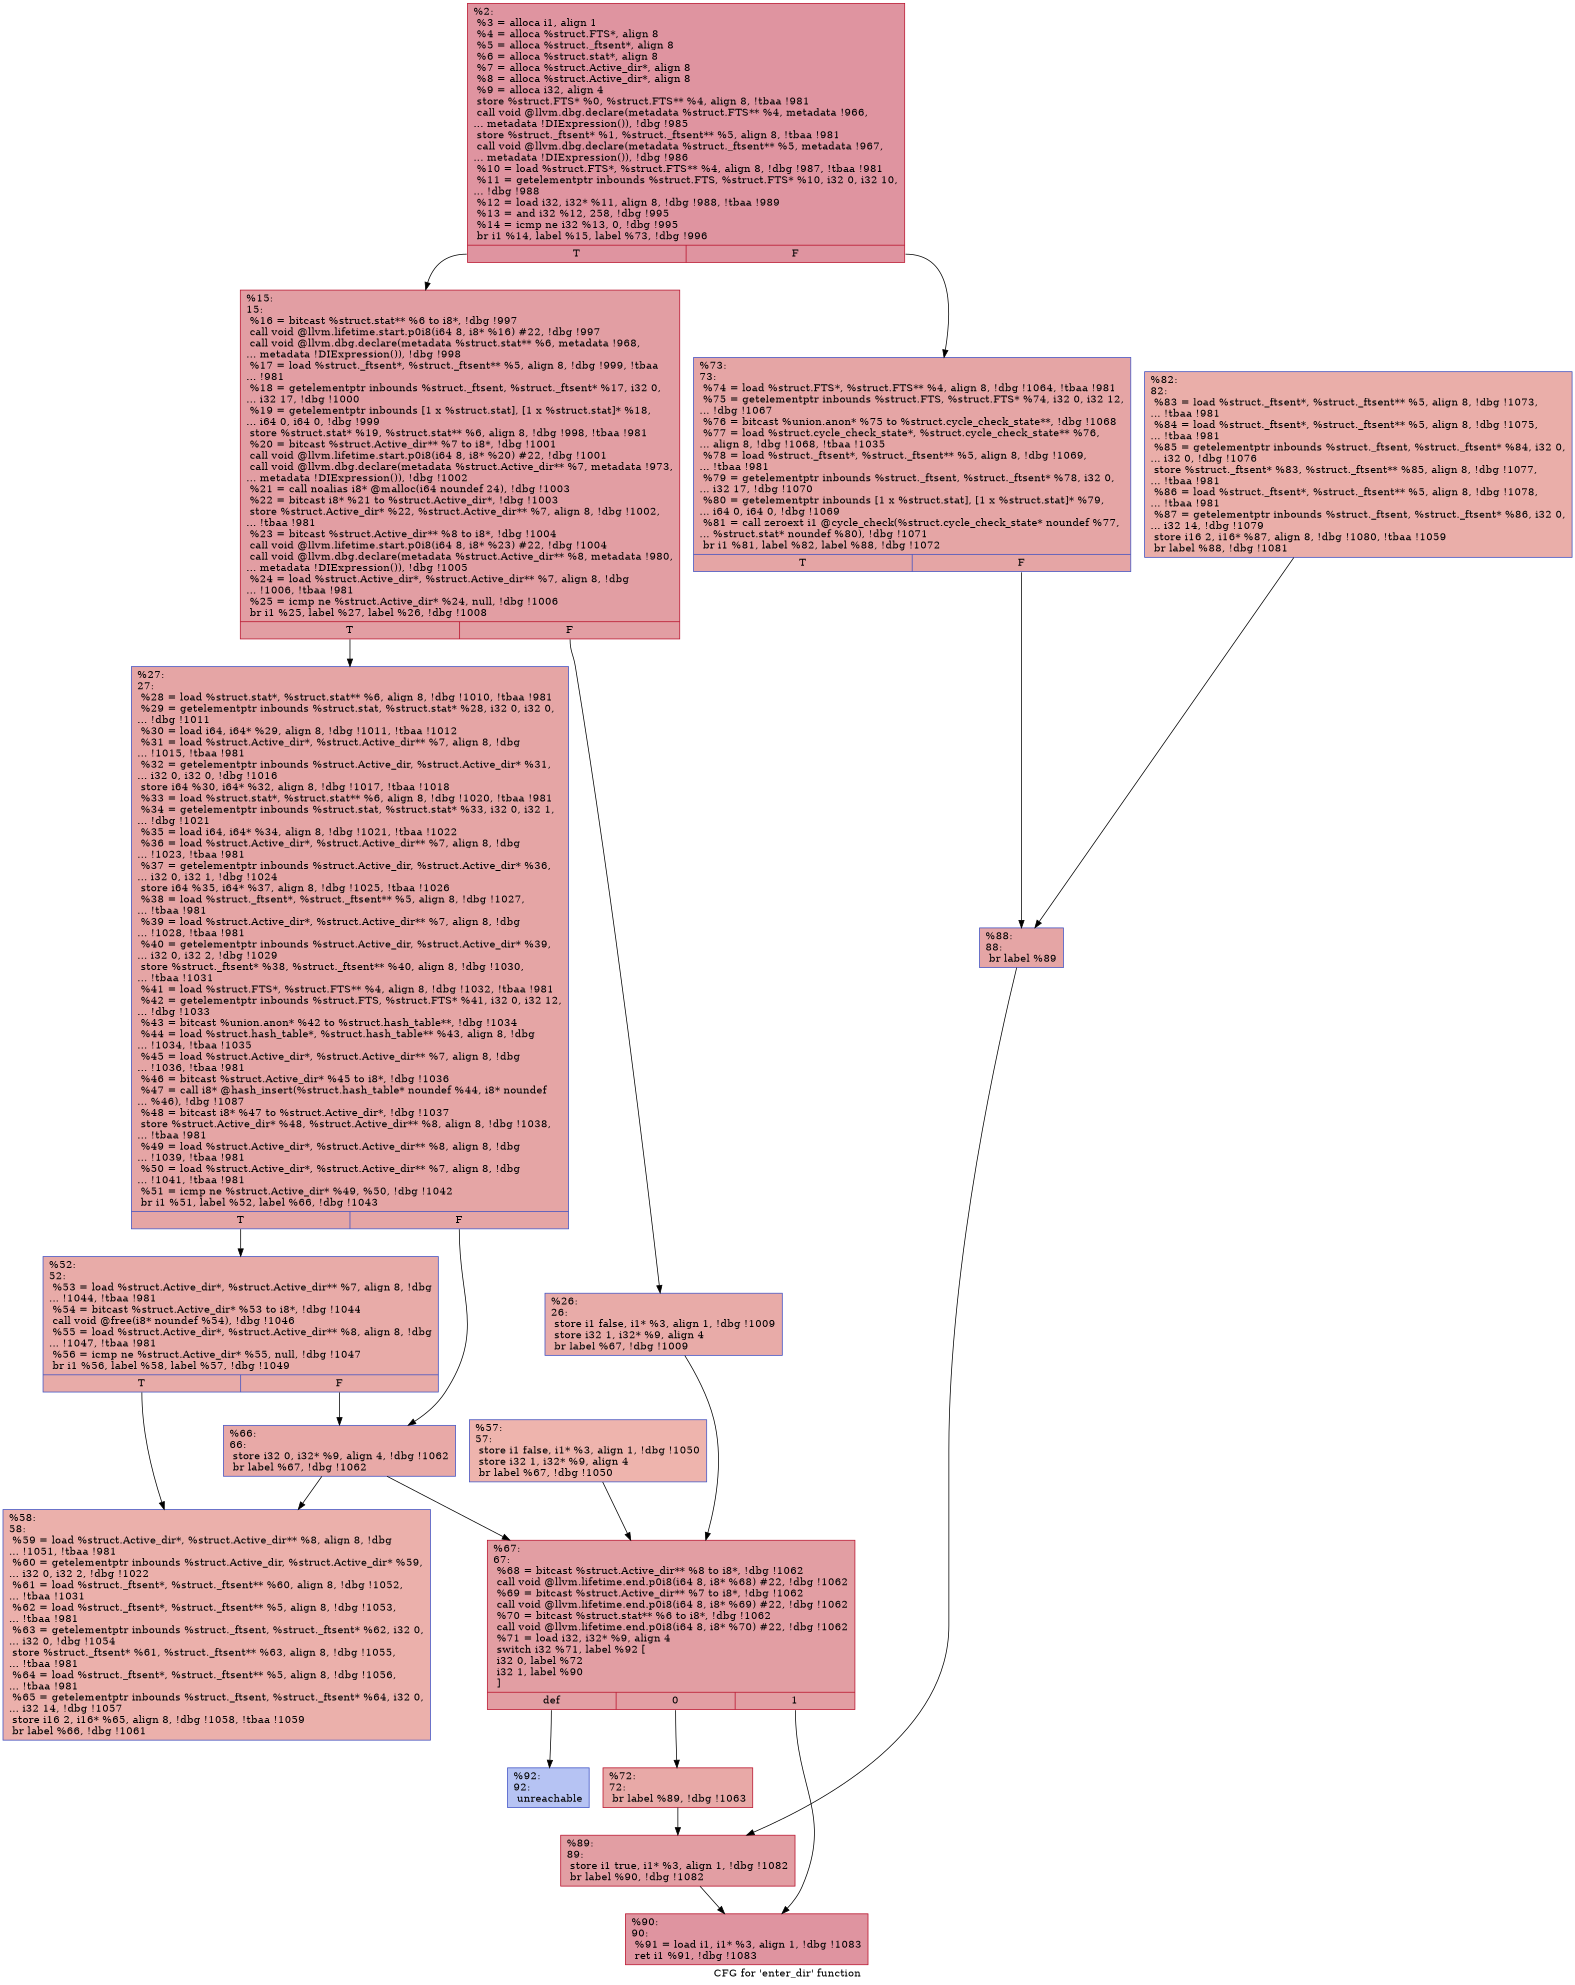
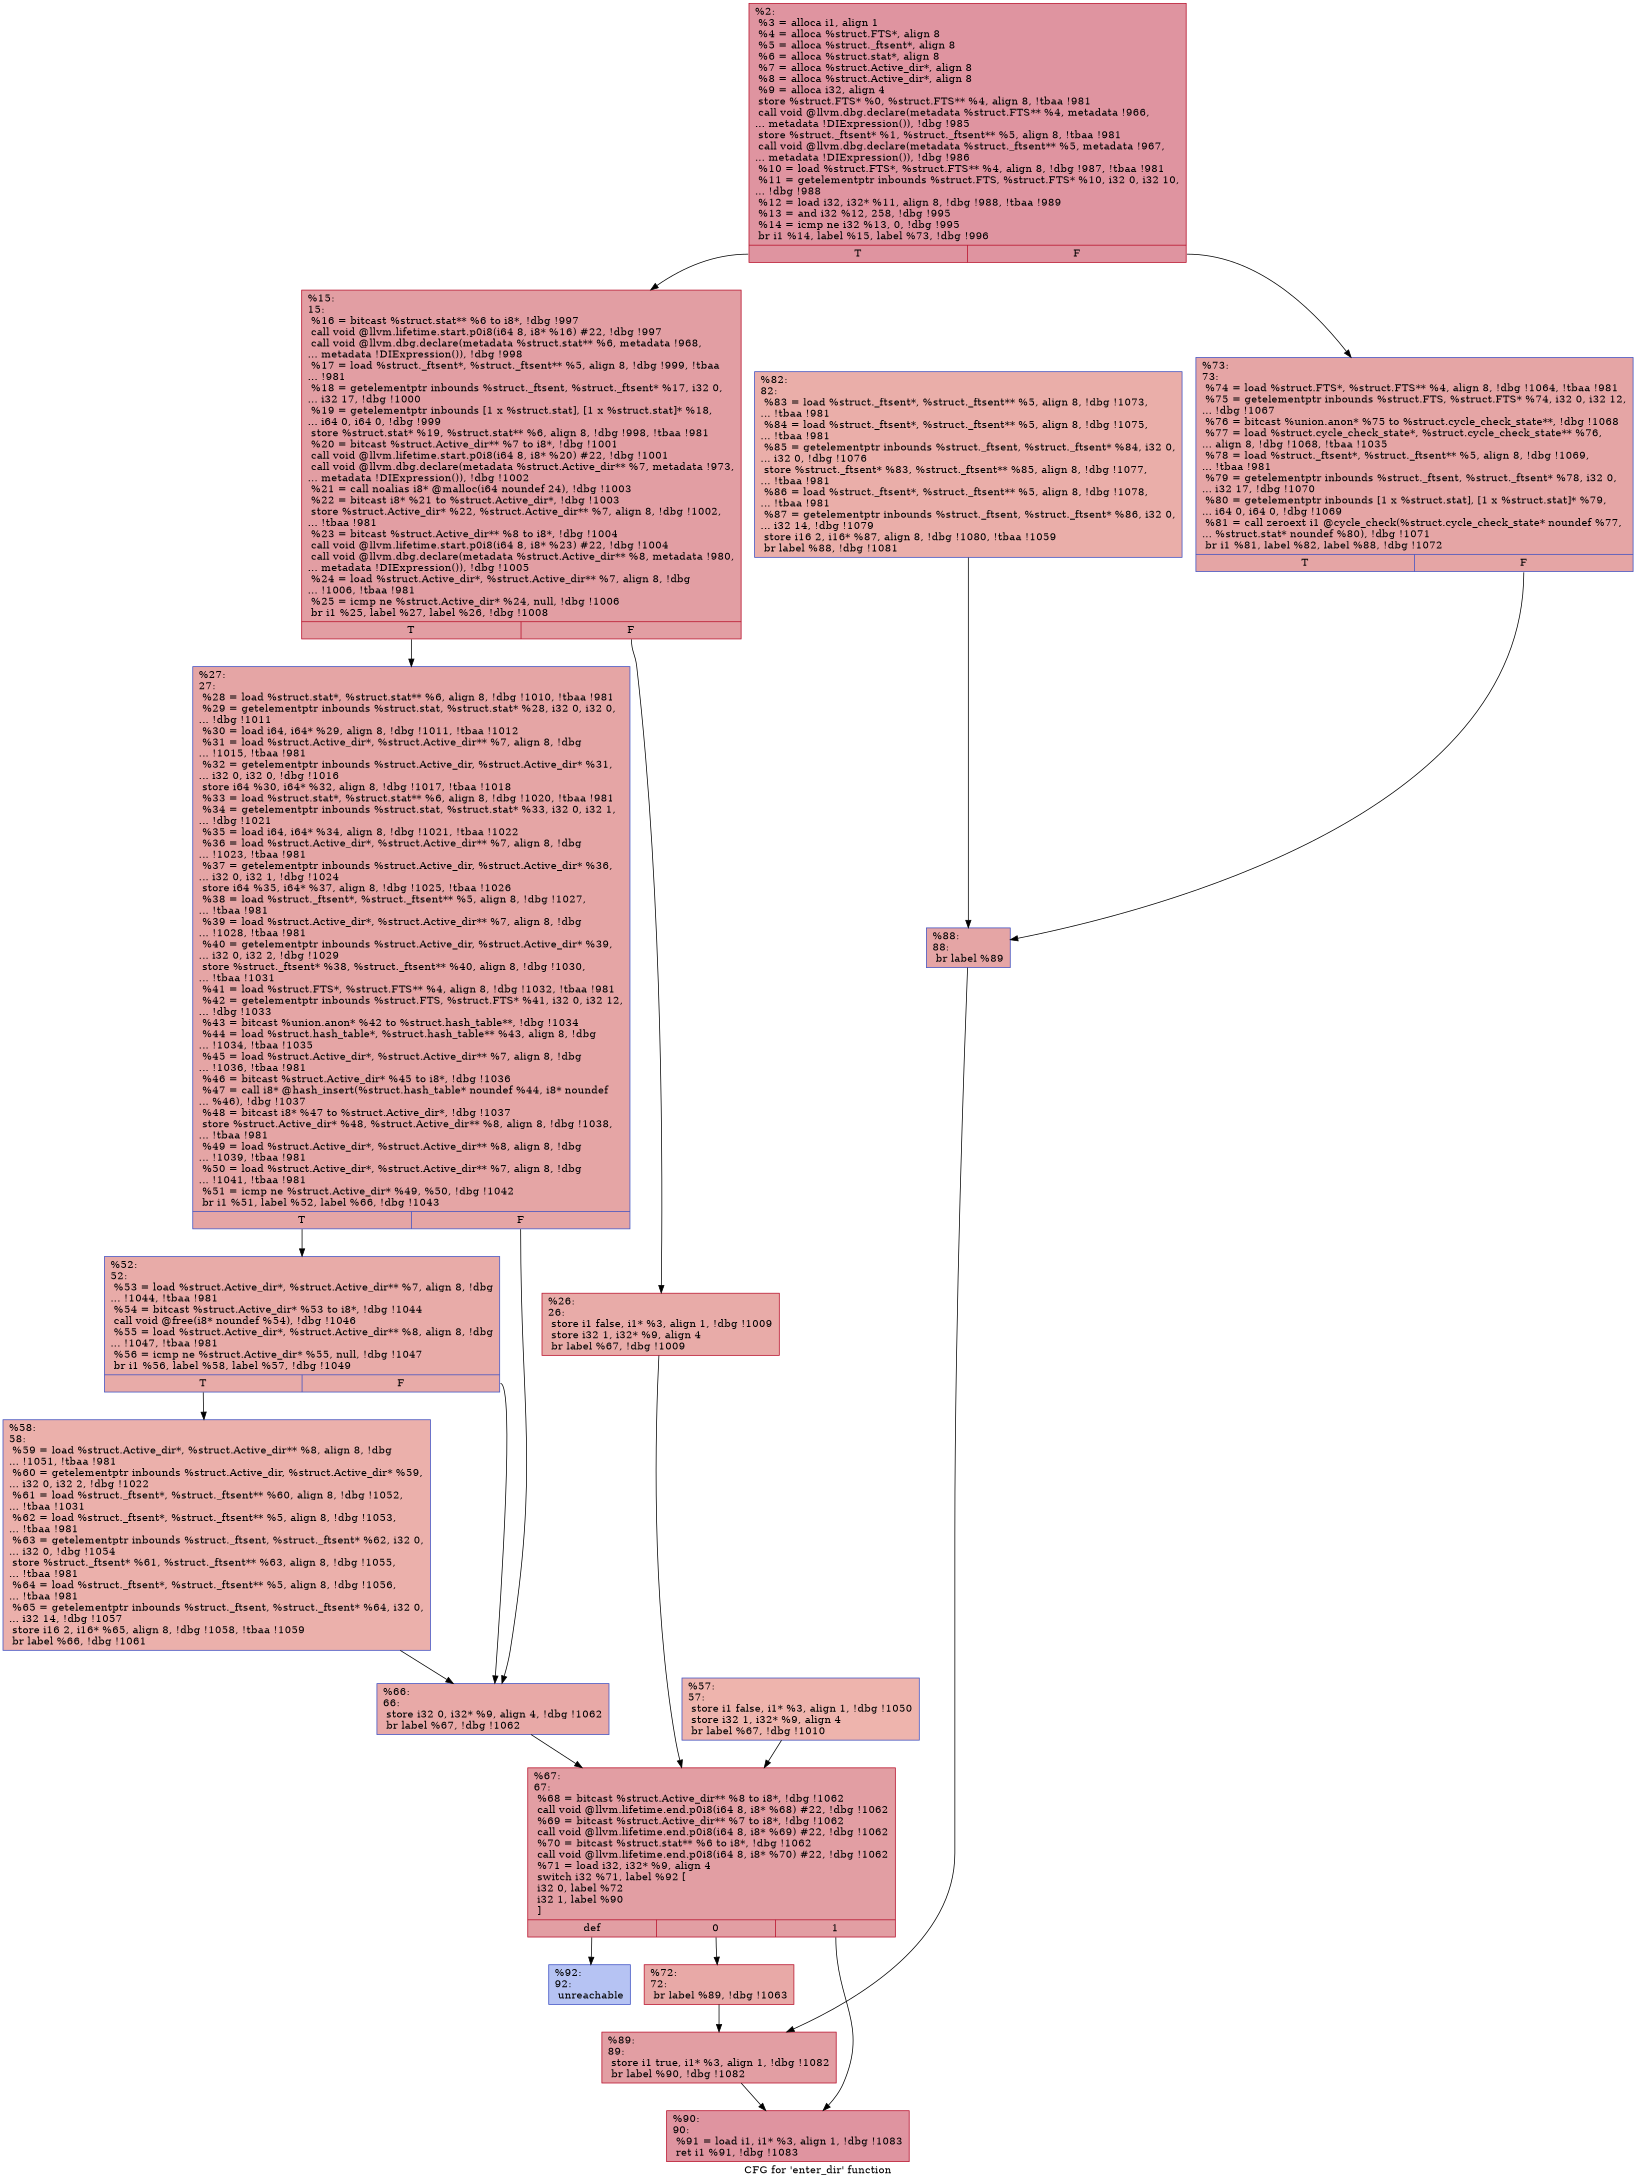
node "%27:": text "... %46), !dbg !1087" -> "... %46), !dbg !1037"
node "%26:": color #3d50c3ff -> #b70d28ff
node "%57:": text "br label %67, !dbg !1050" -> "br label %67, !dbg !1010"
edge "%66:" -> "%58:": reversed
